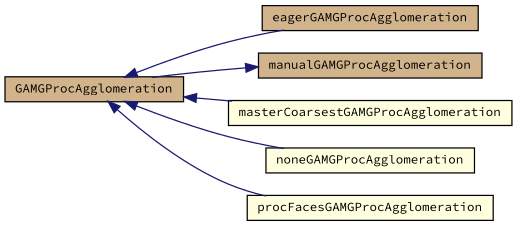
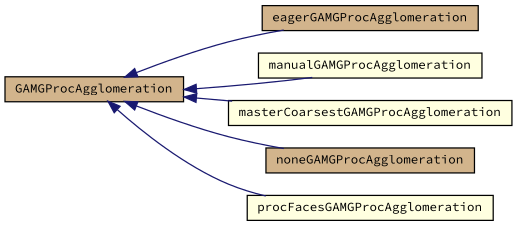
node "manualGAMGProcAgglomeration": fillcolor tan -> lightyellow
edge "GAMGProcAgglomeration" -> "manualGAMGProcAgglomeration": reversed
node "noneGAMGProcAgglomeration": fillcolor lightyellow -> tan
